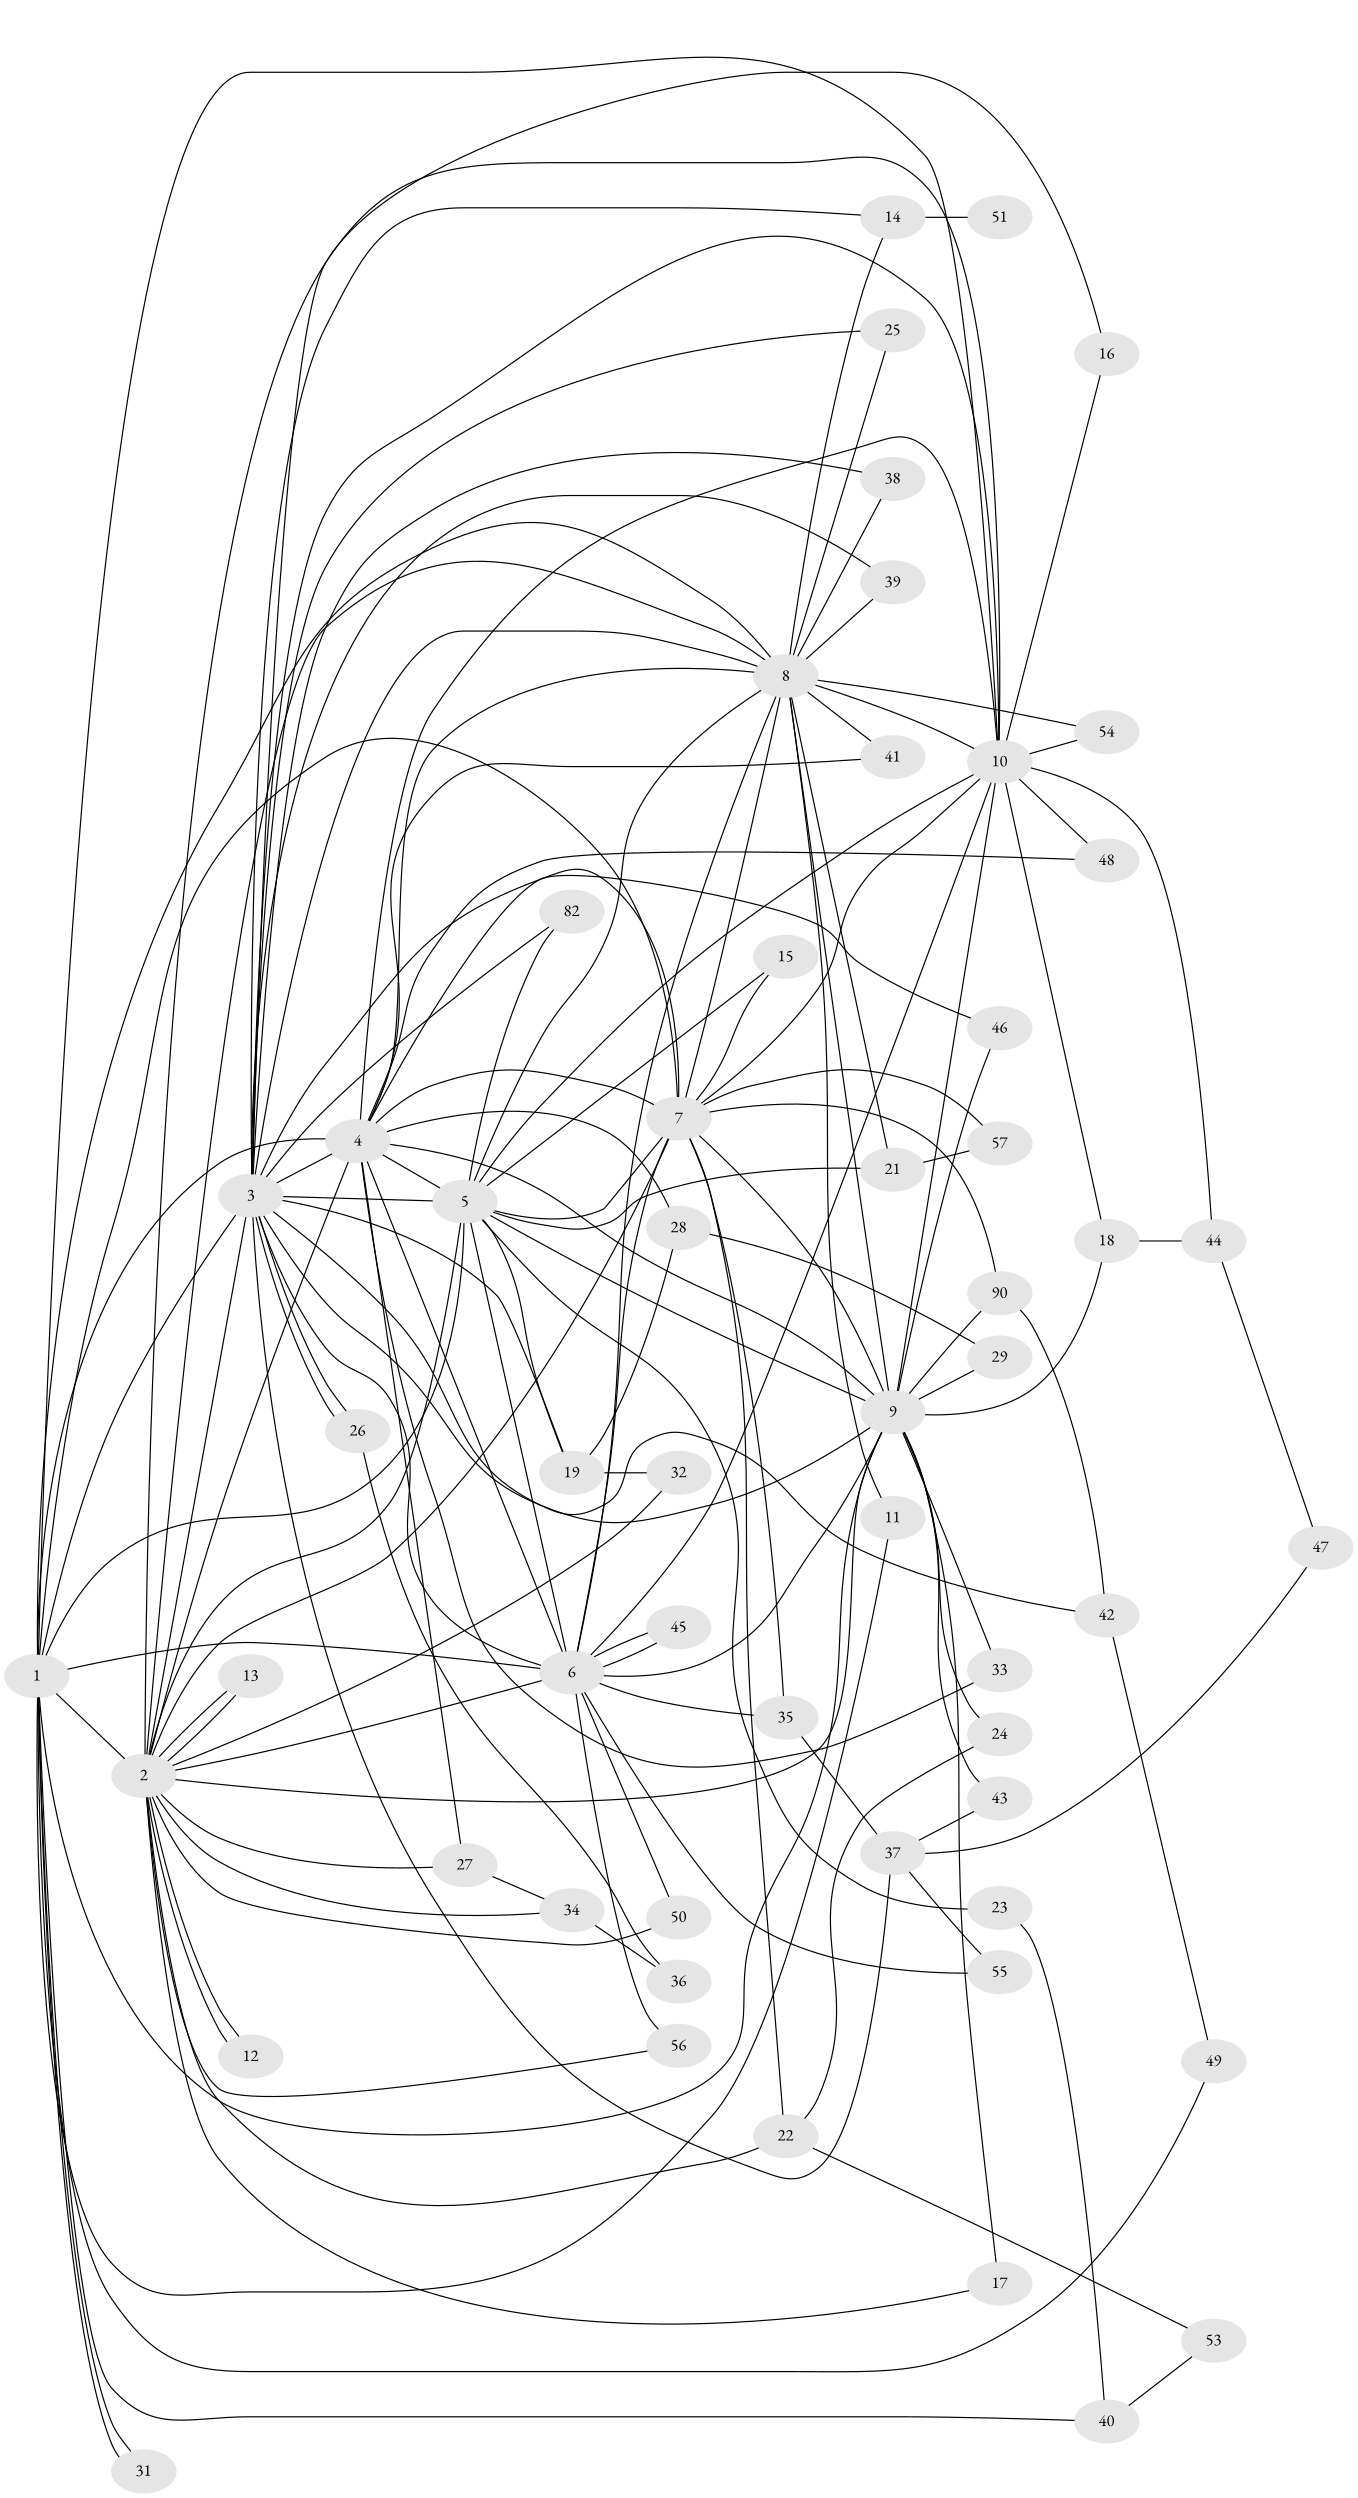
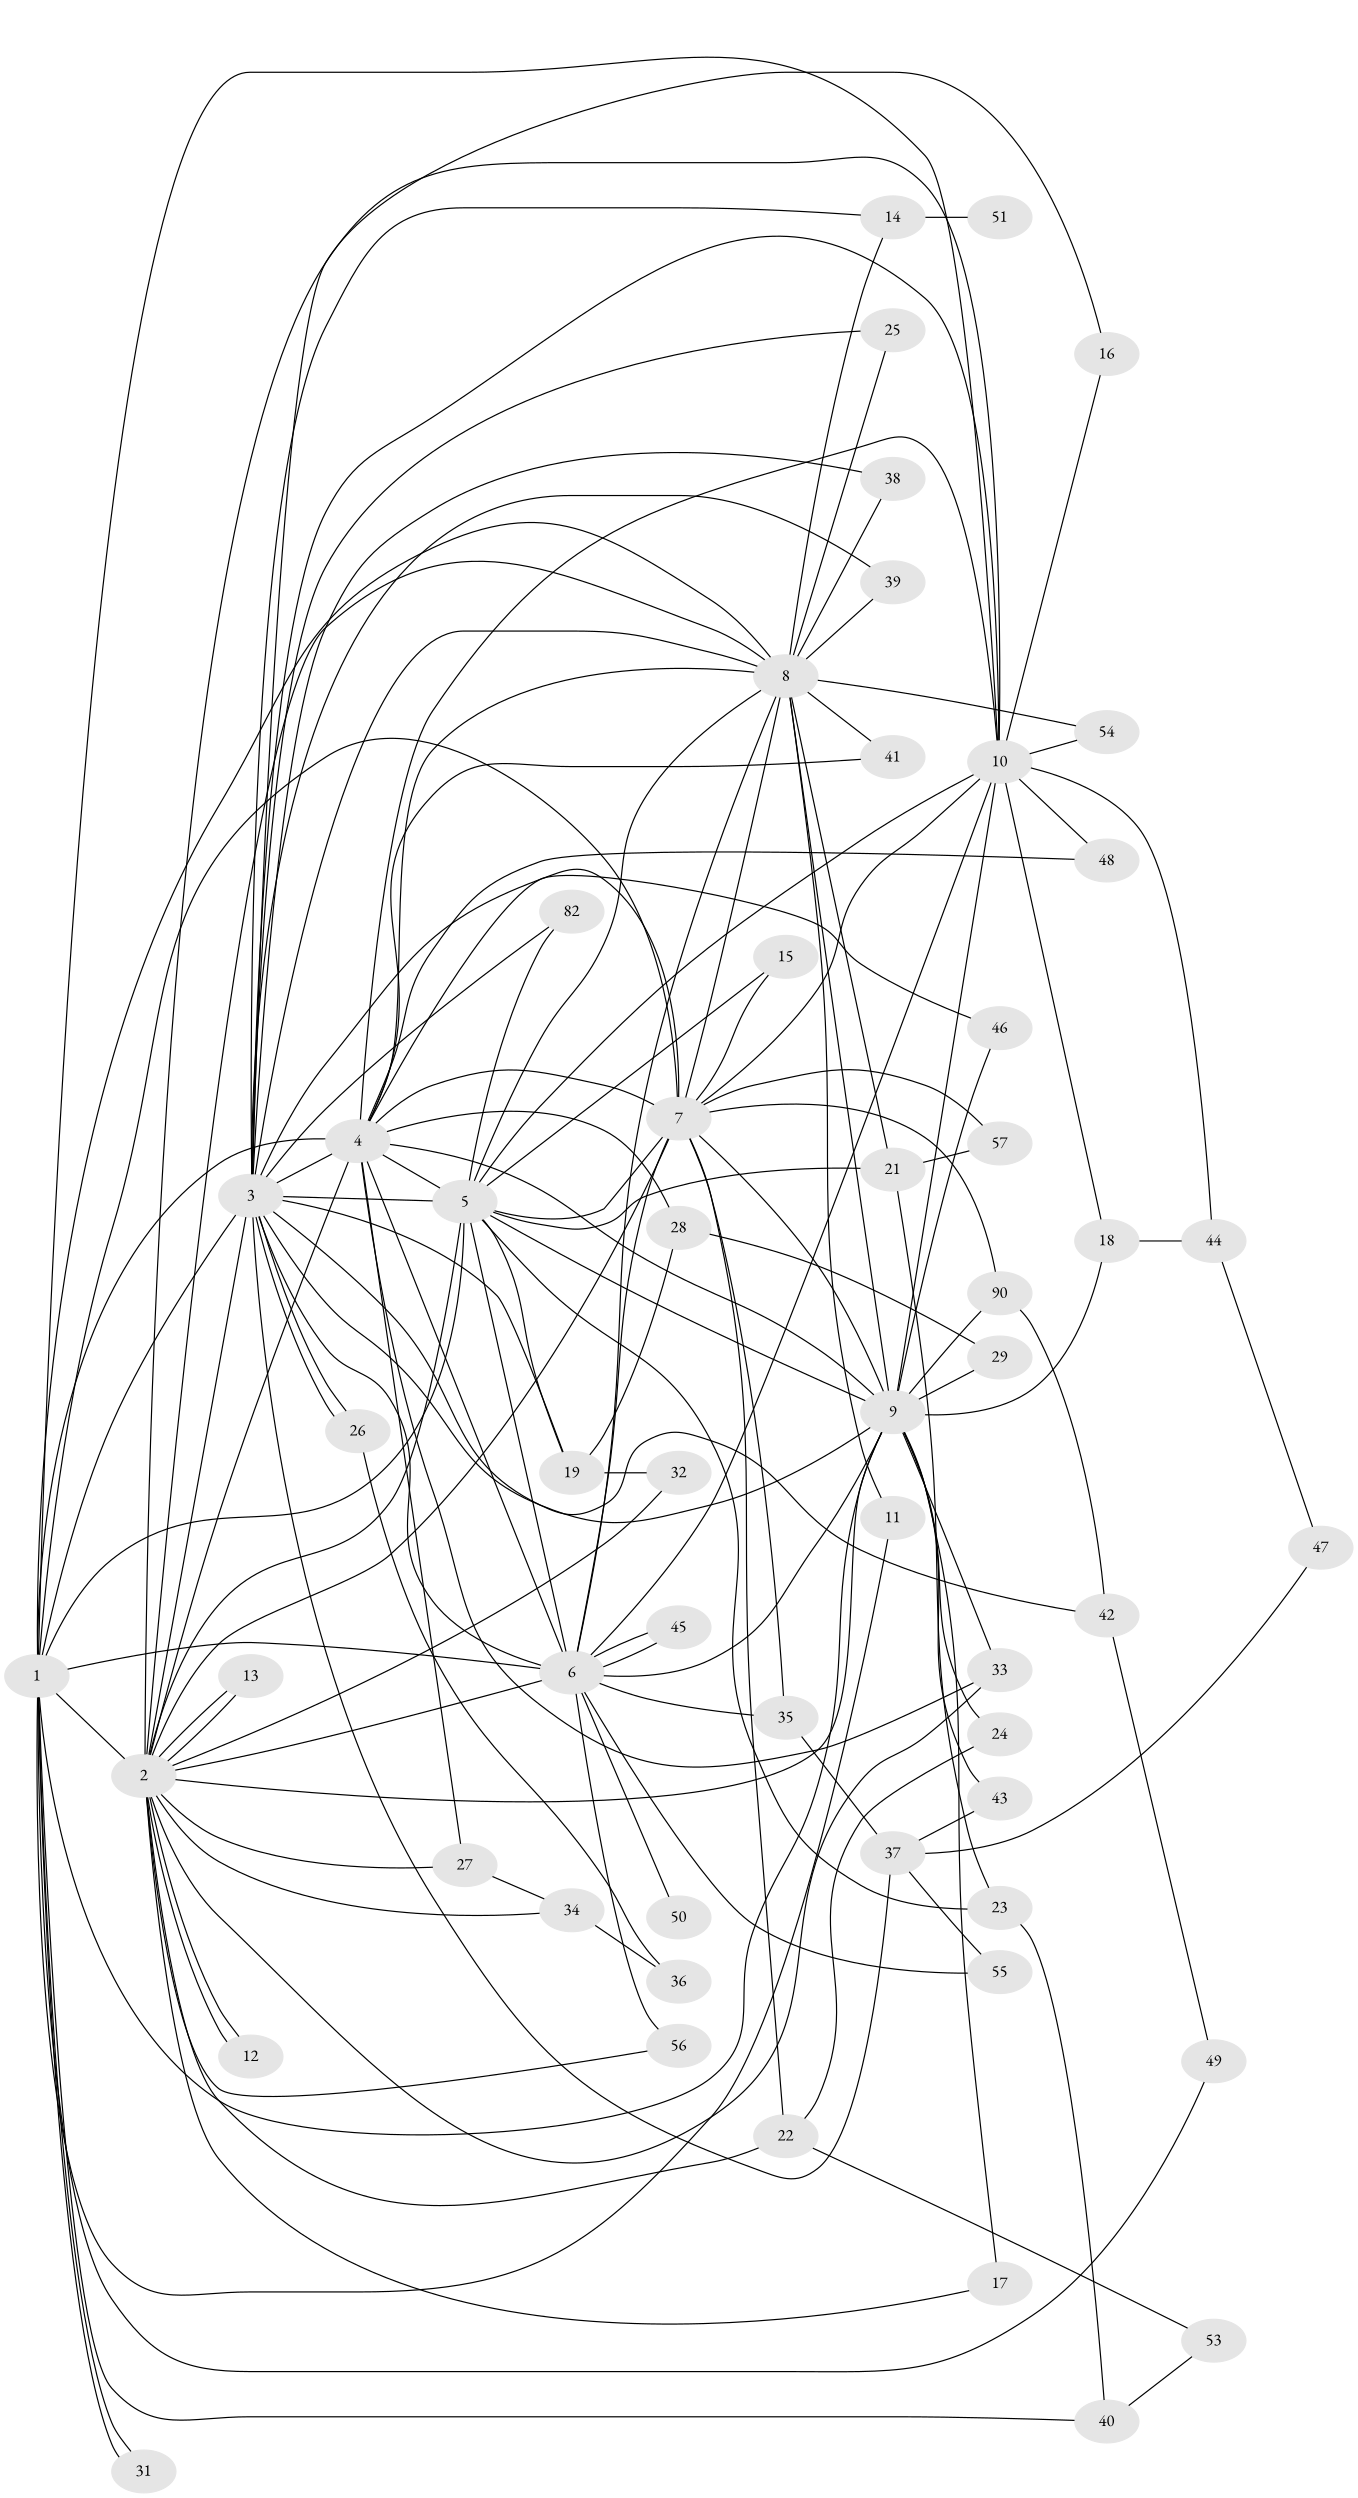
edge "8" -- "10": removed
edge "21" -- "23": added
edge "2" -- "50": now "2" -- "33"
